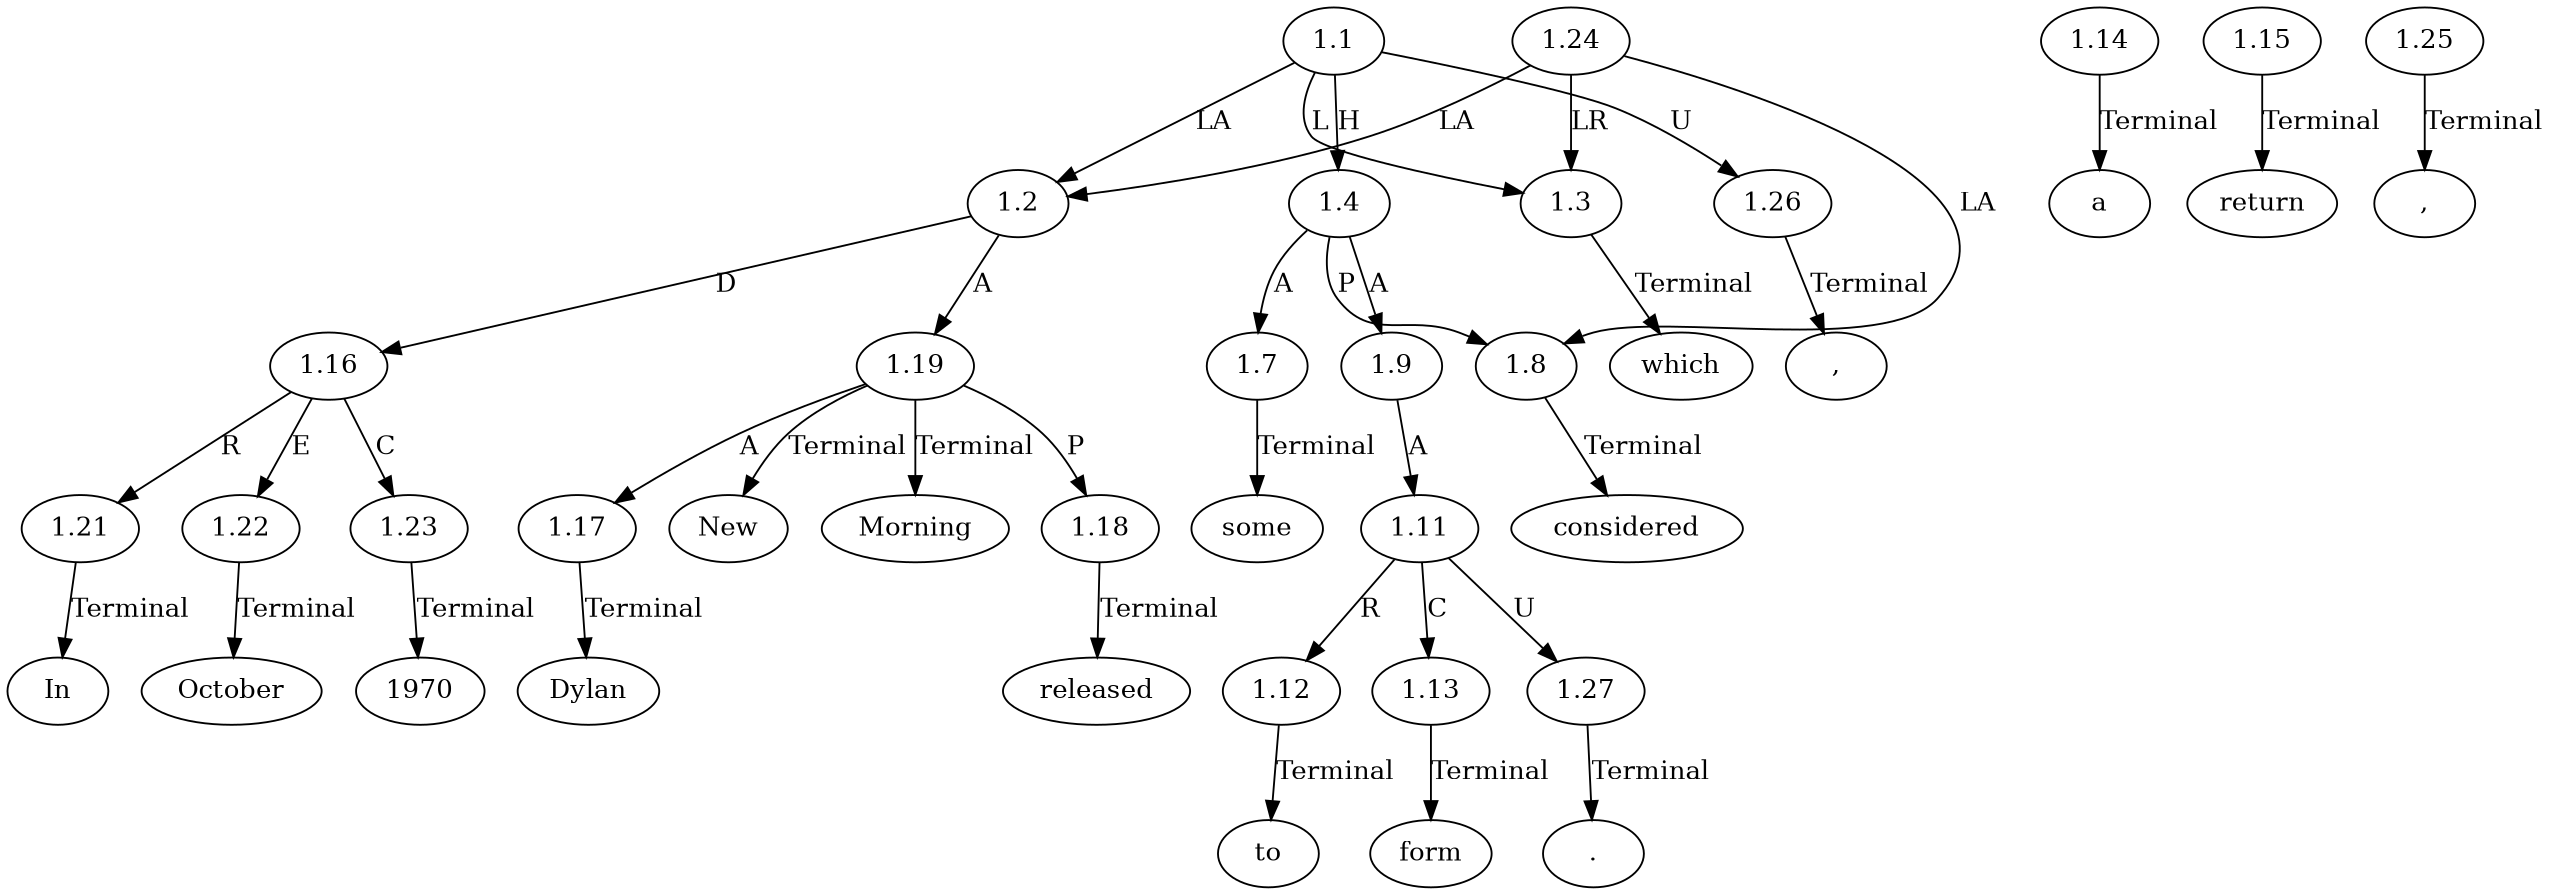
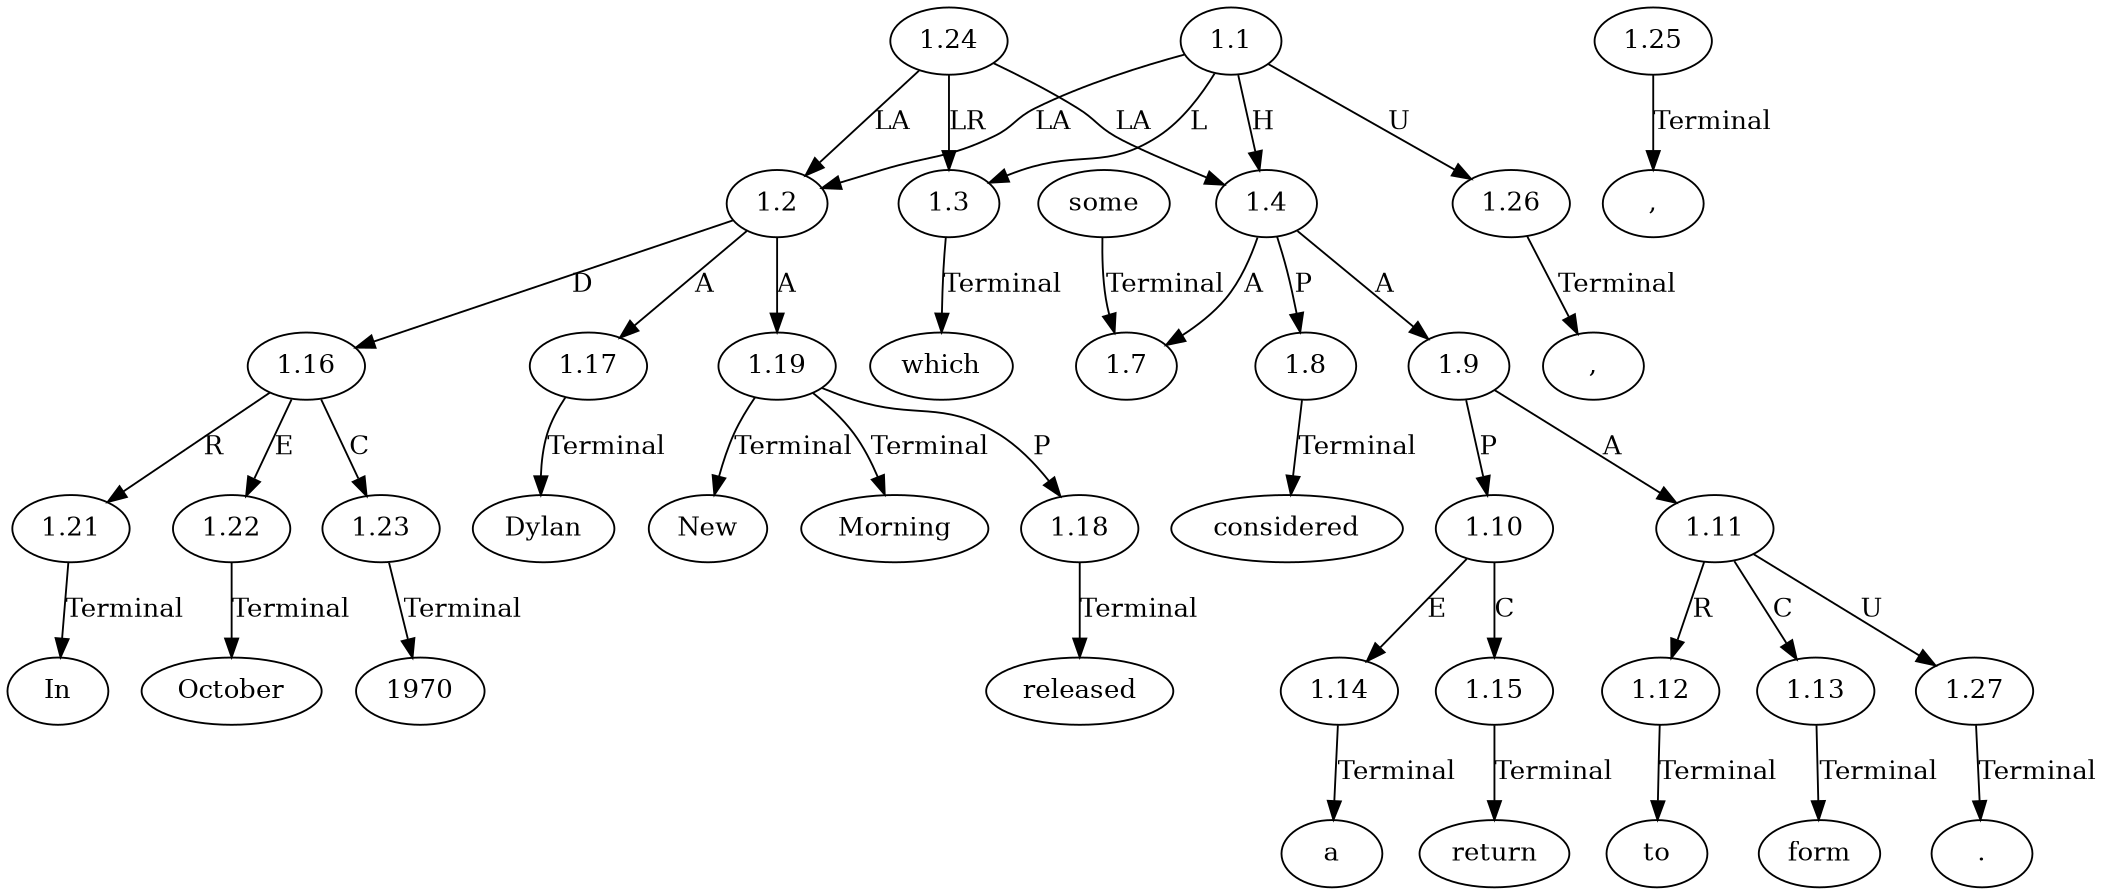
edge "1.24" -> "1.8": now "1.24" -> "1.4"
edge "1.19" -> "1.17": now "1.2" -> "1.17"
edge "1.7" -> "some": reversed
node "1.10": added
